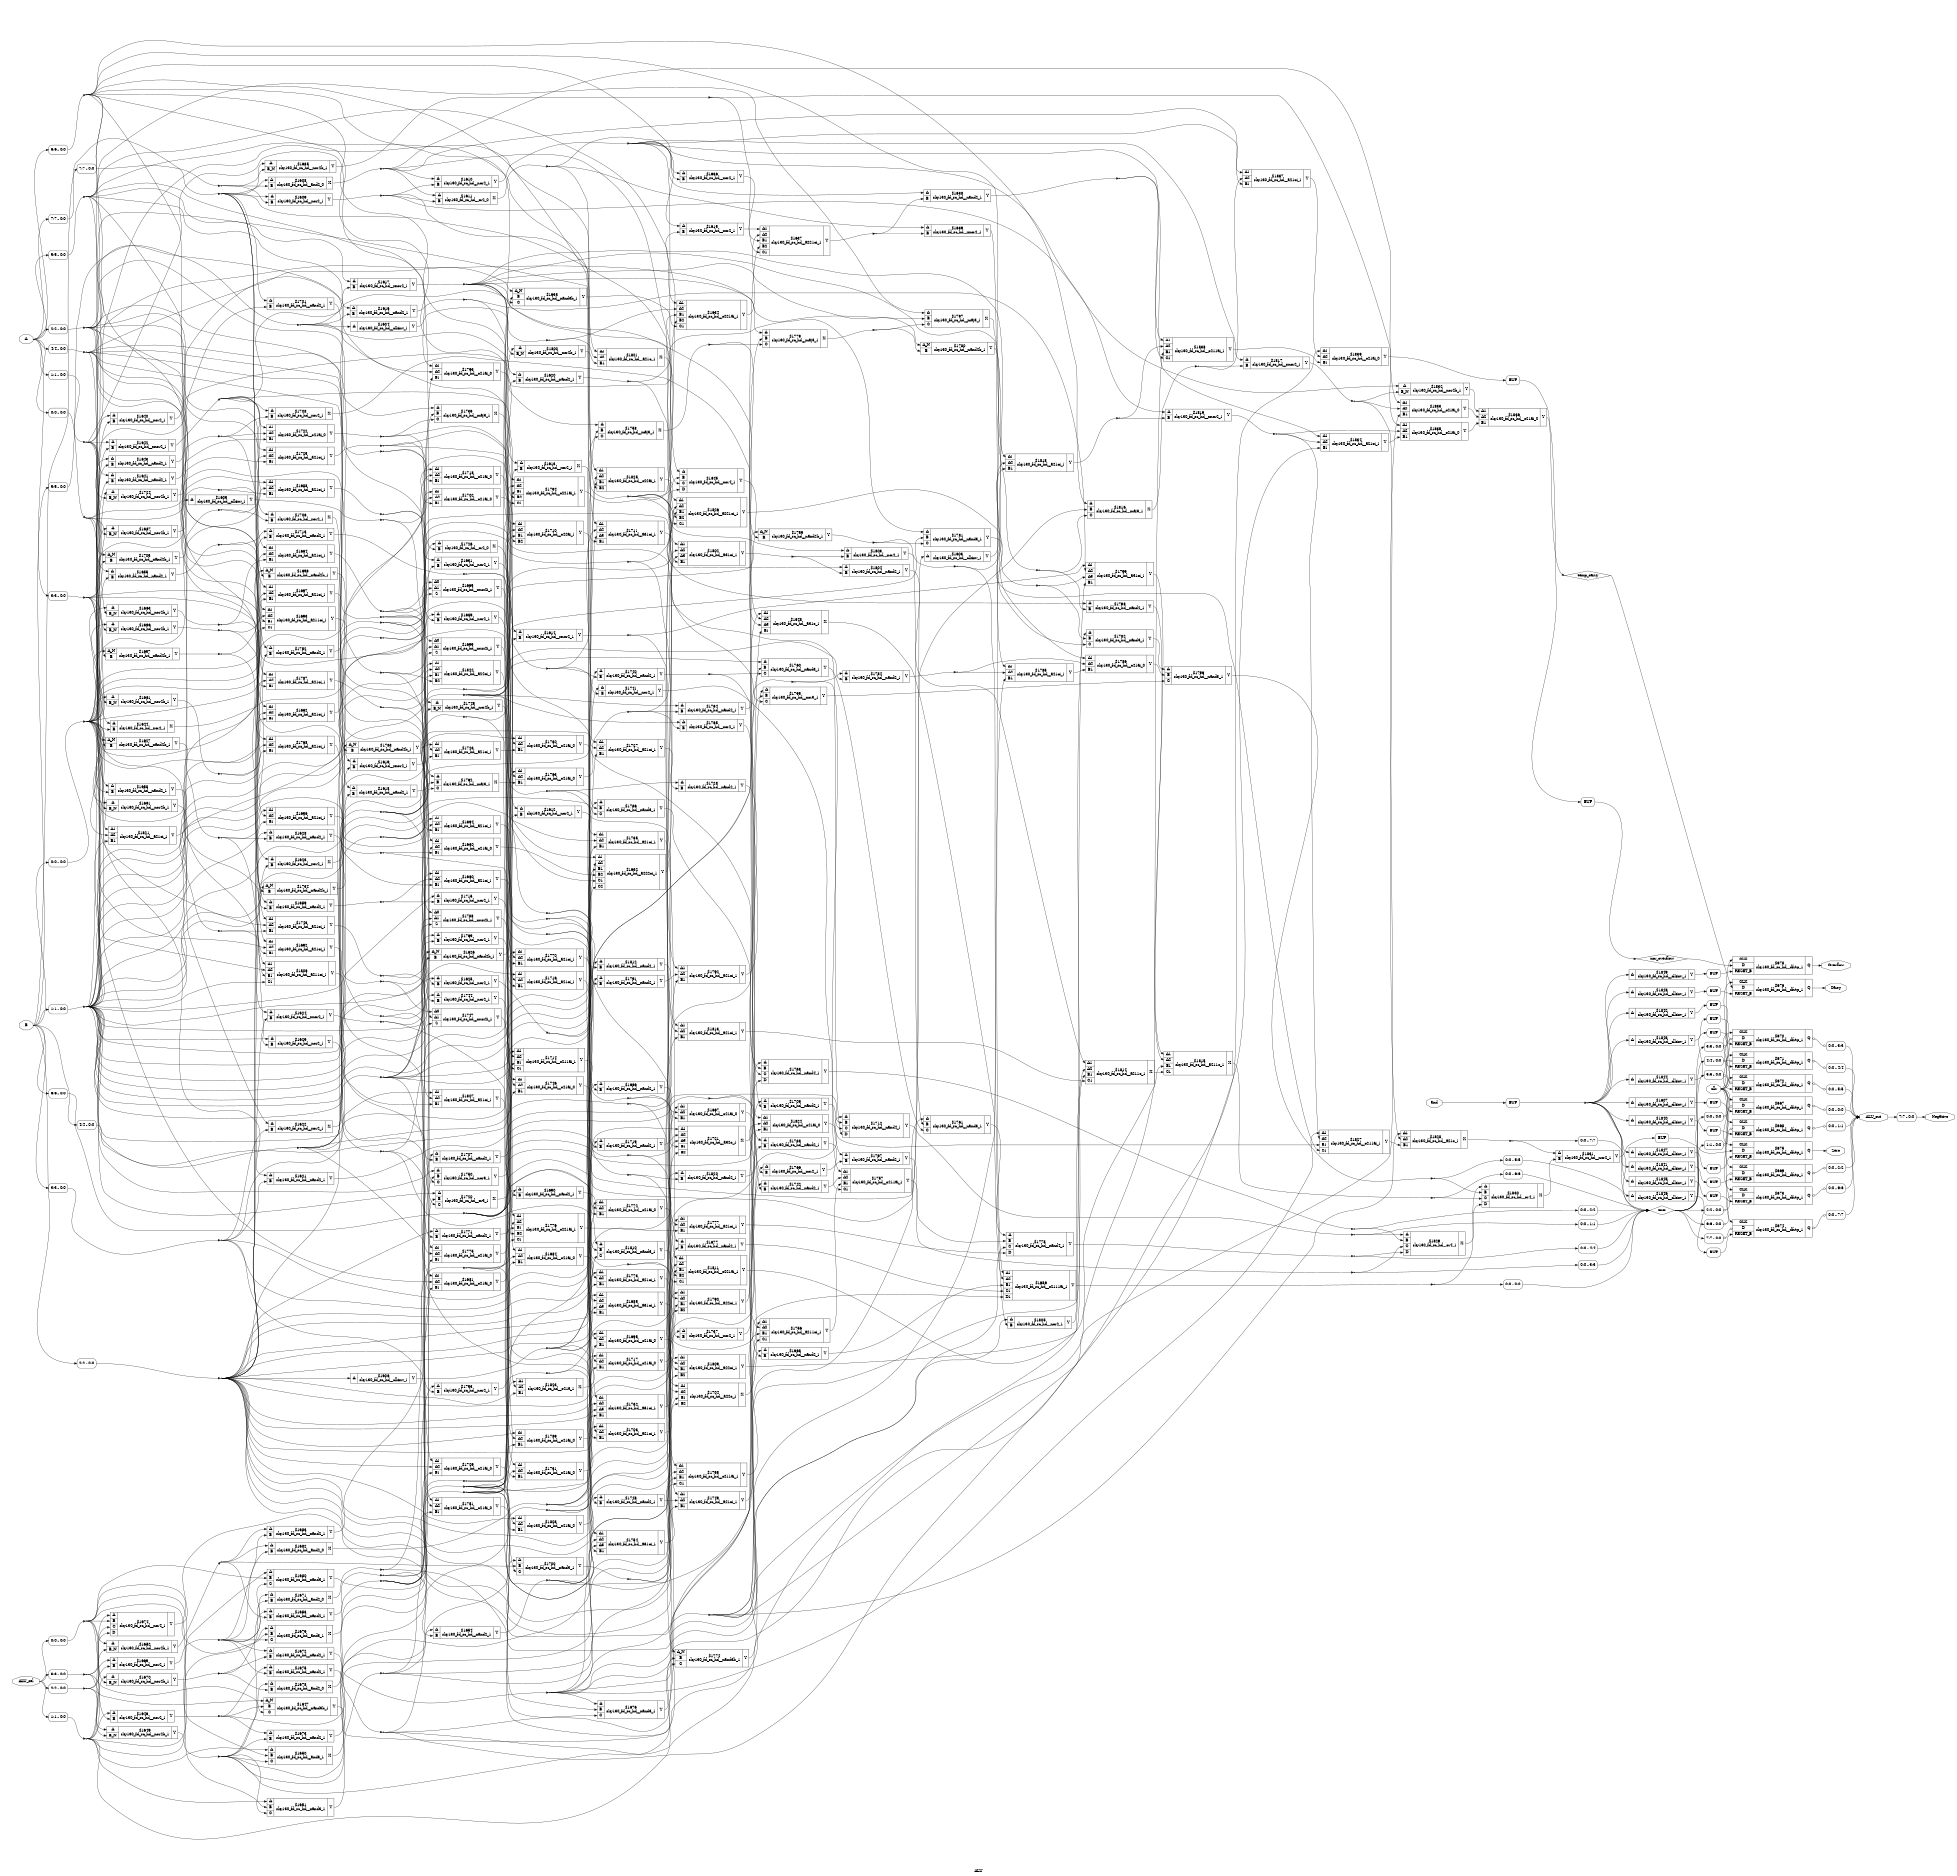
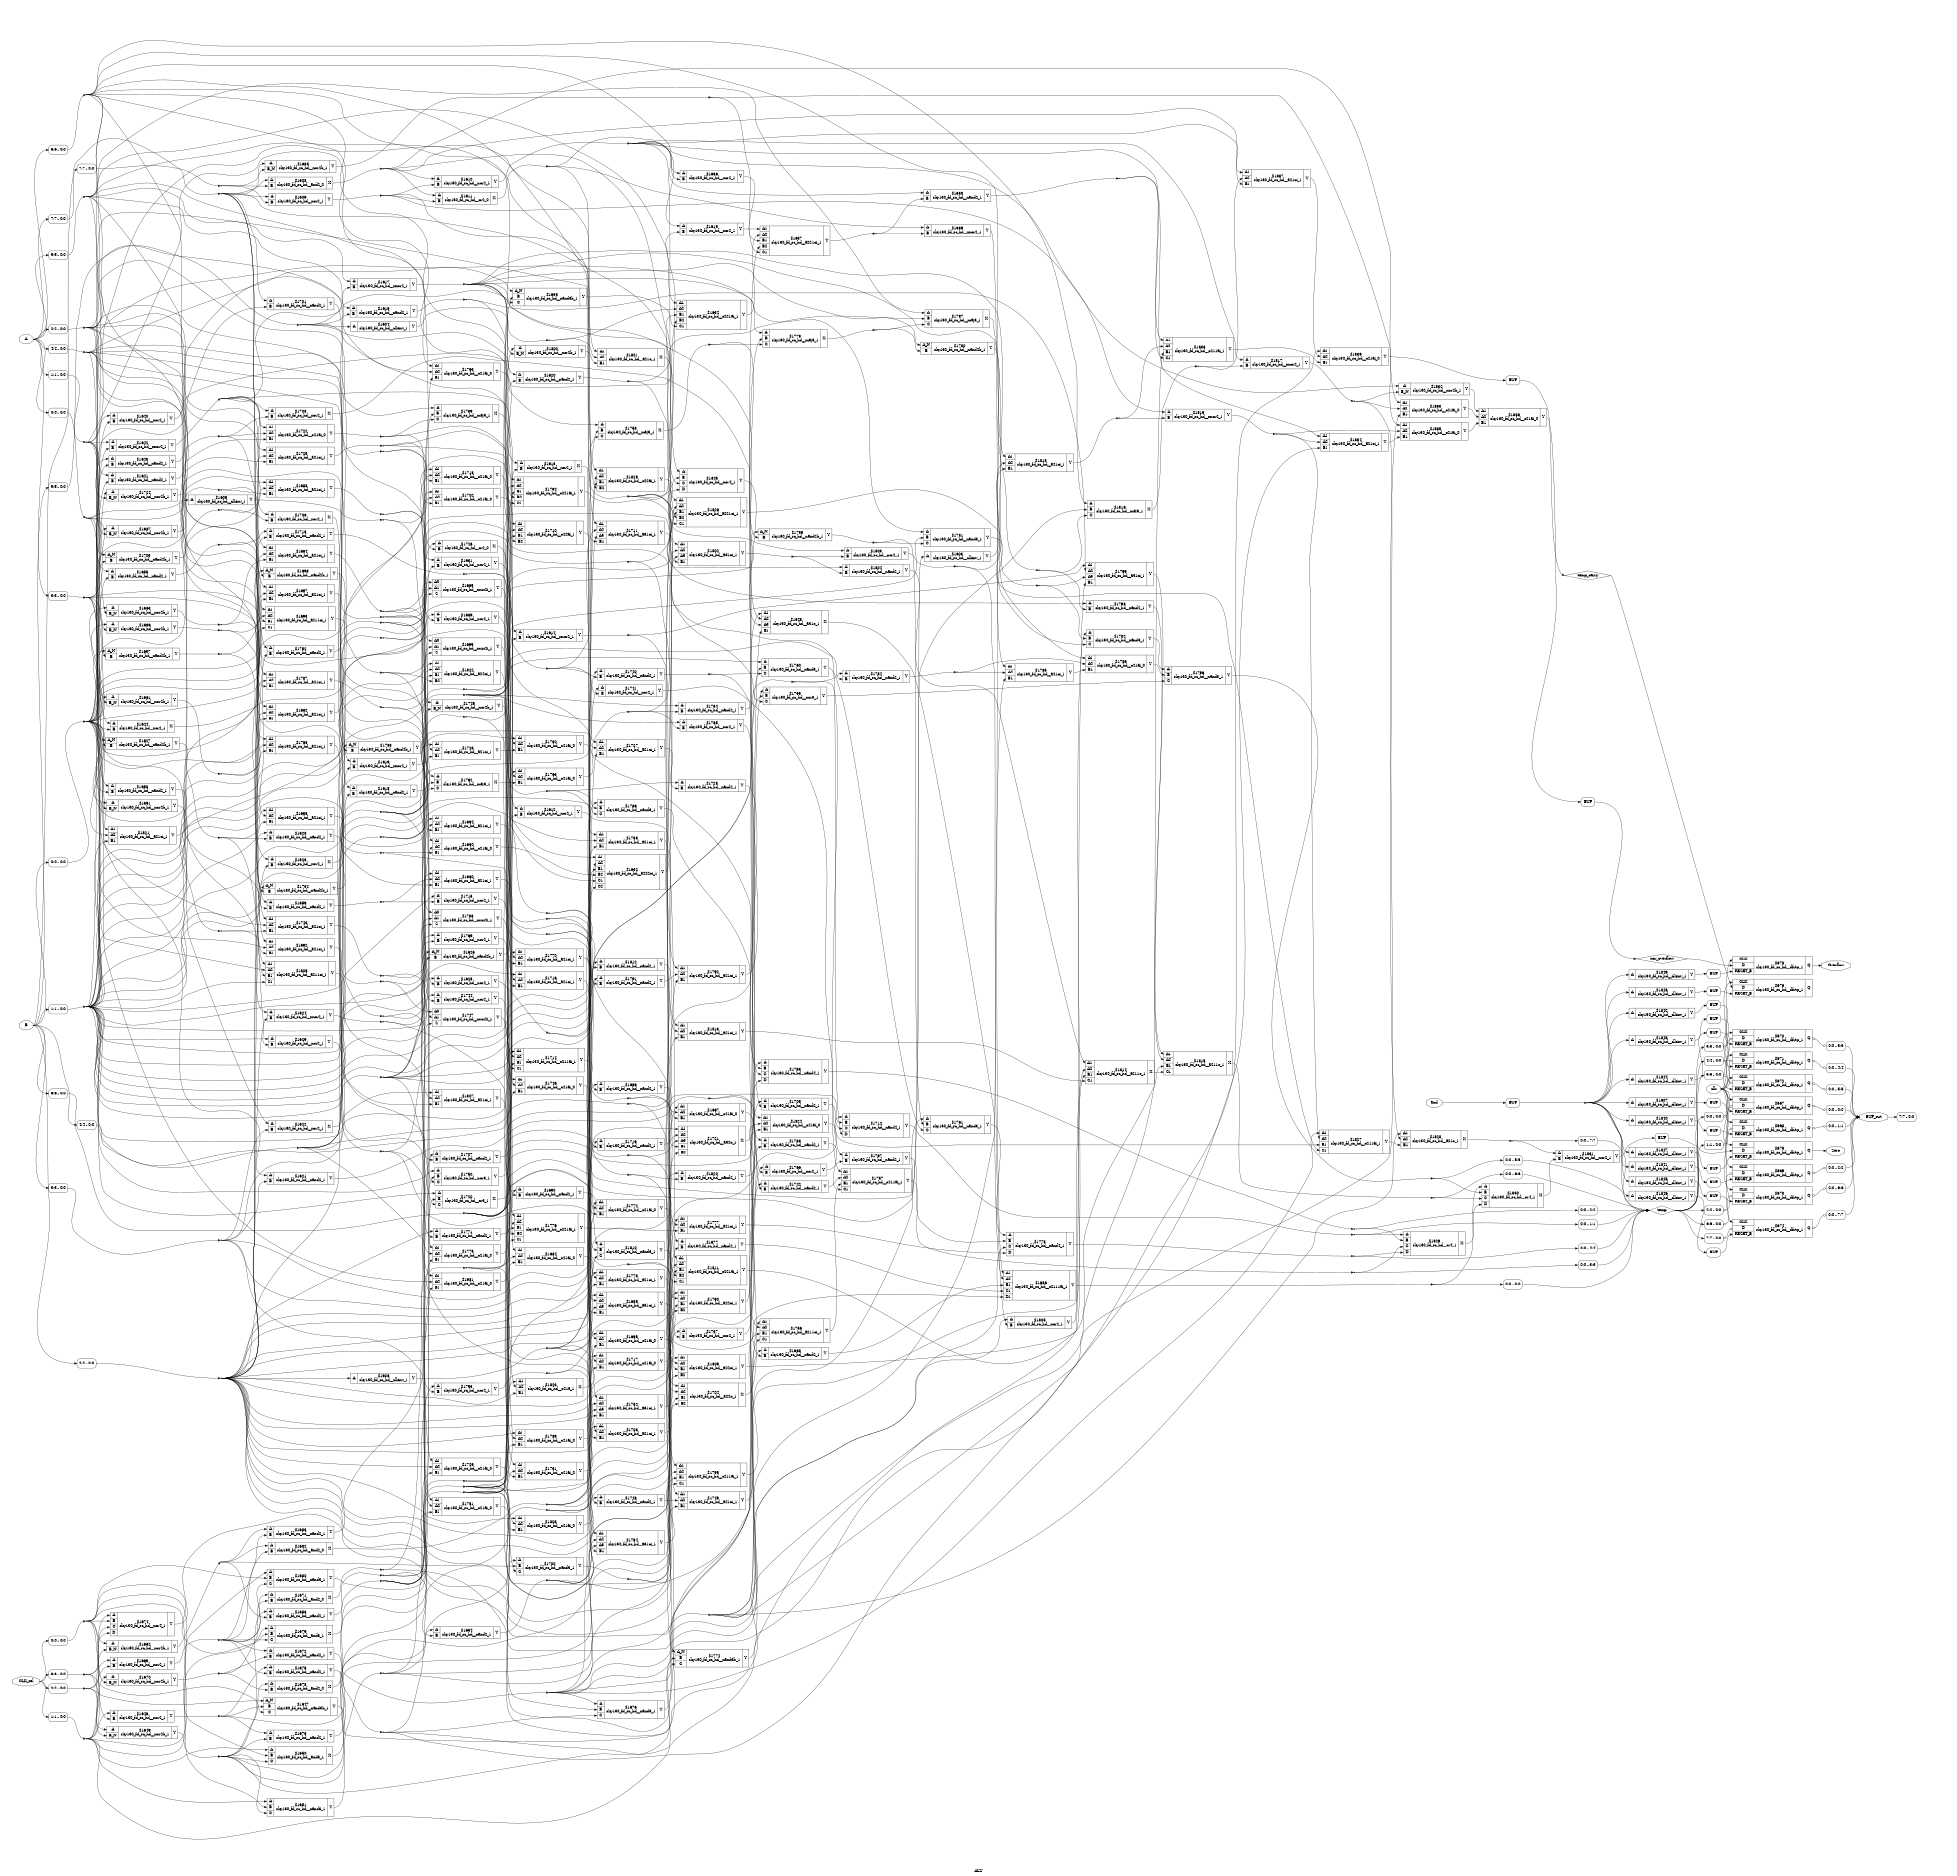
node "Carry": removed
node "ALU_out": label "ALU_out" -> "BUF_out"
node "Negative": removed
node "xnor": label "xnor" -> "temp"
node "ALU_sel": label "ALU_sel" -> "CLK_sel"
